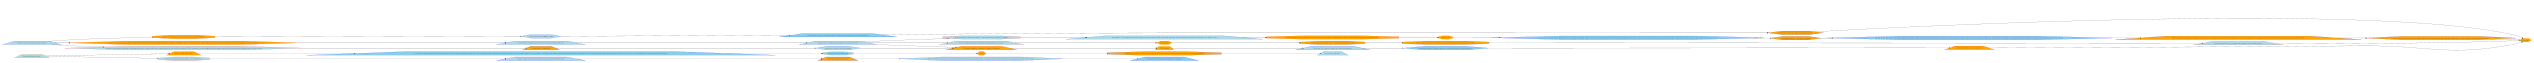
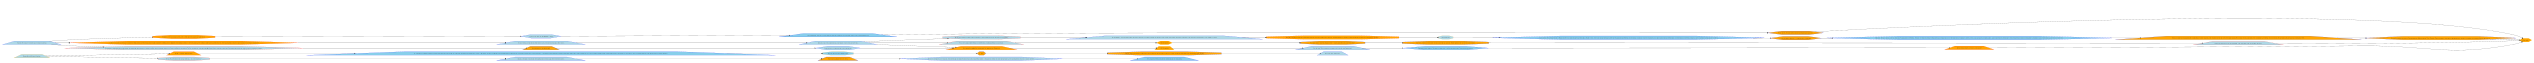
node "+20 Chemistry": fillcolor orange -> lightblue
